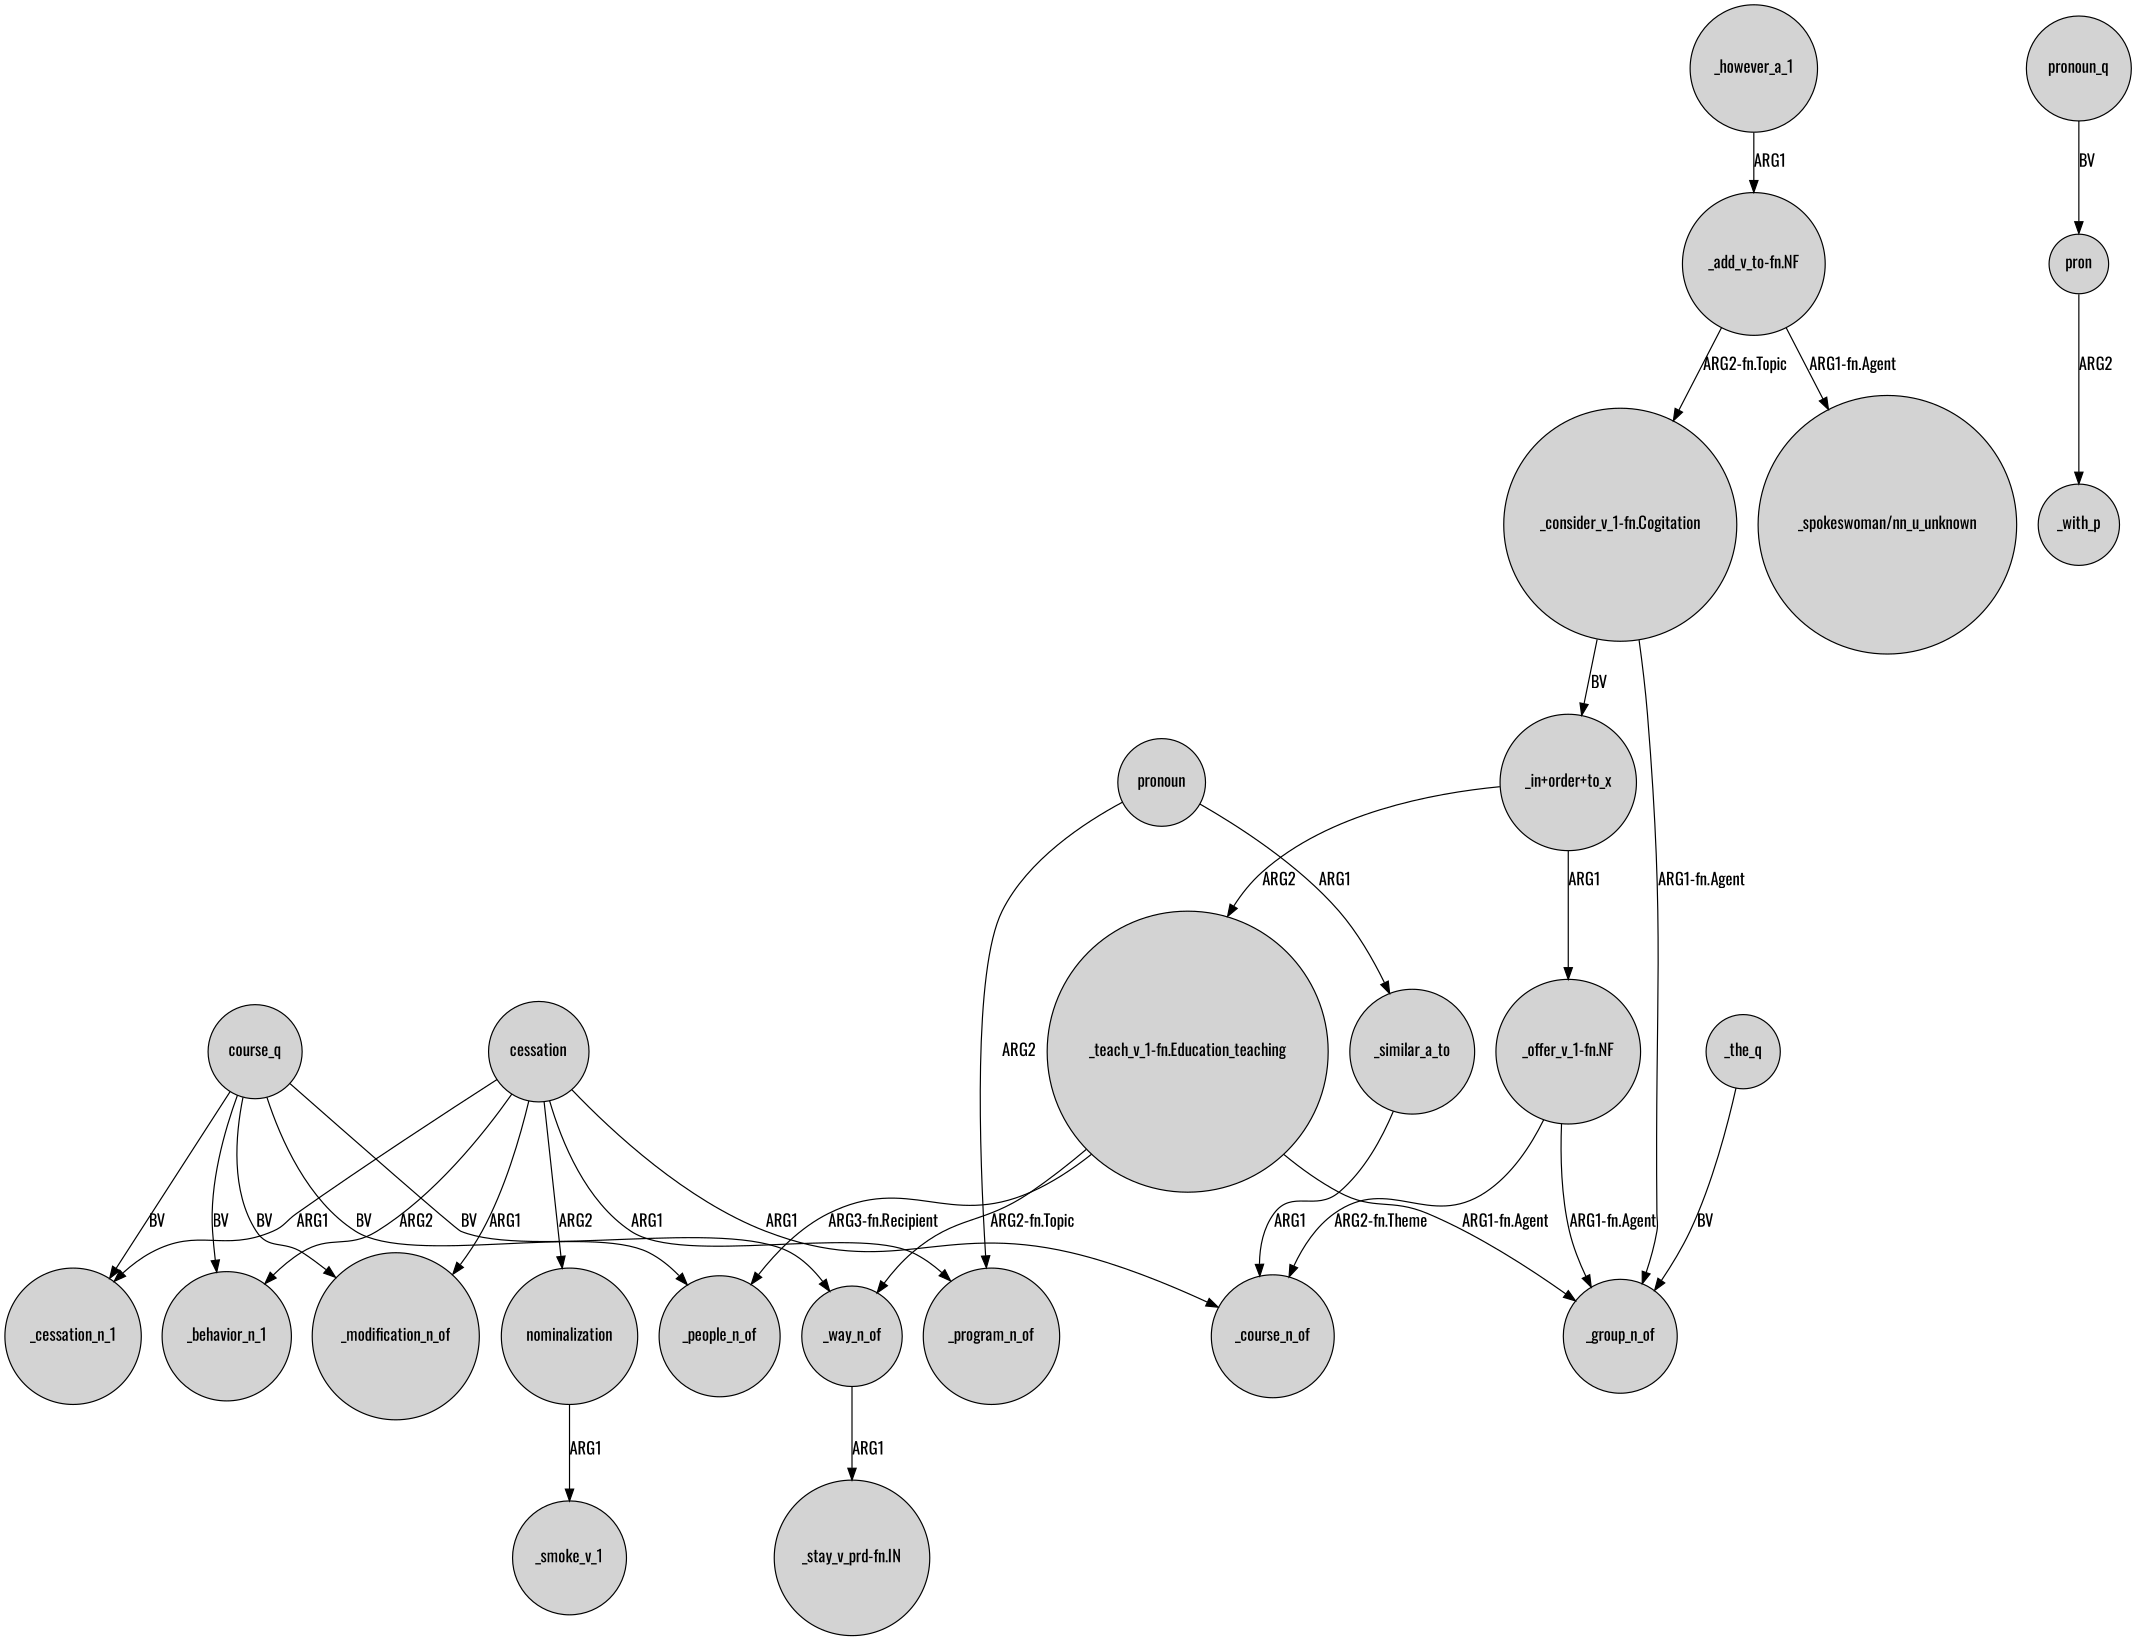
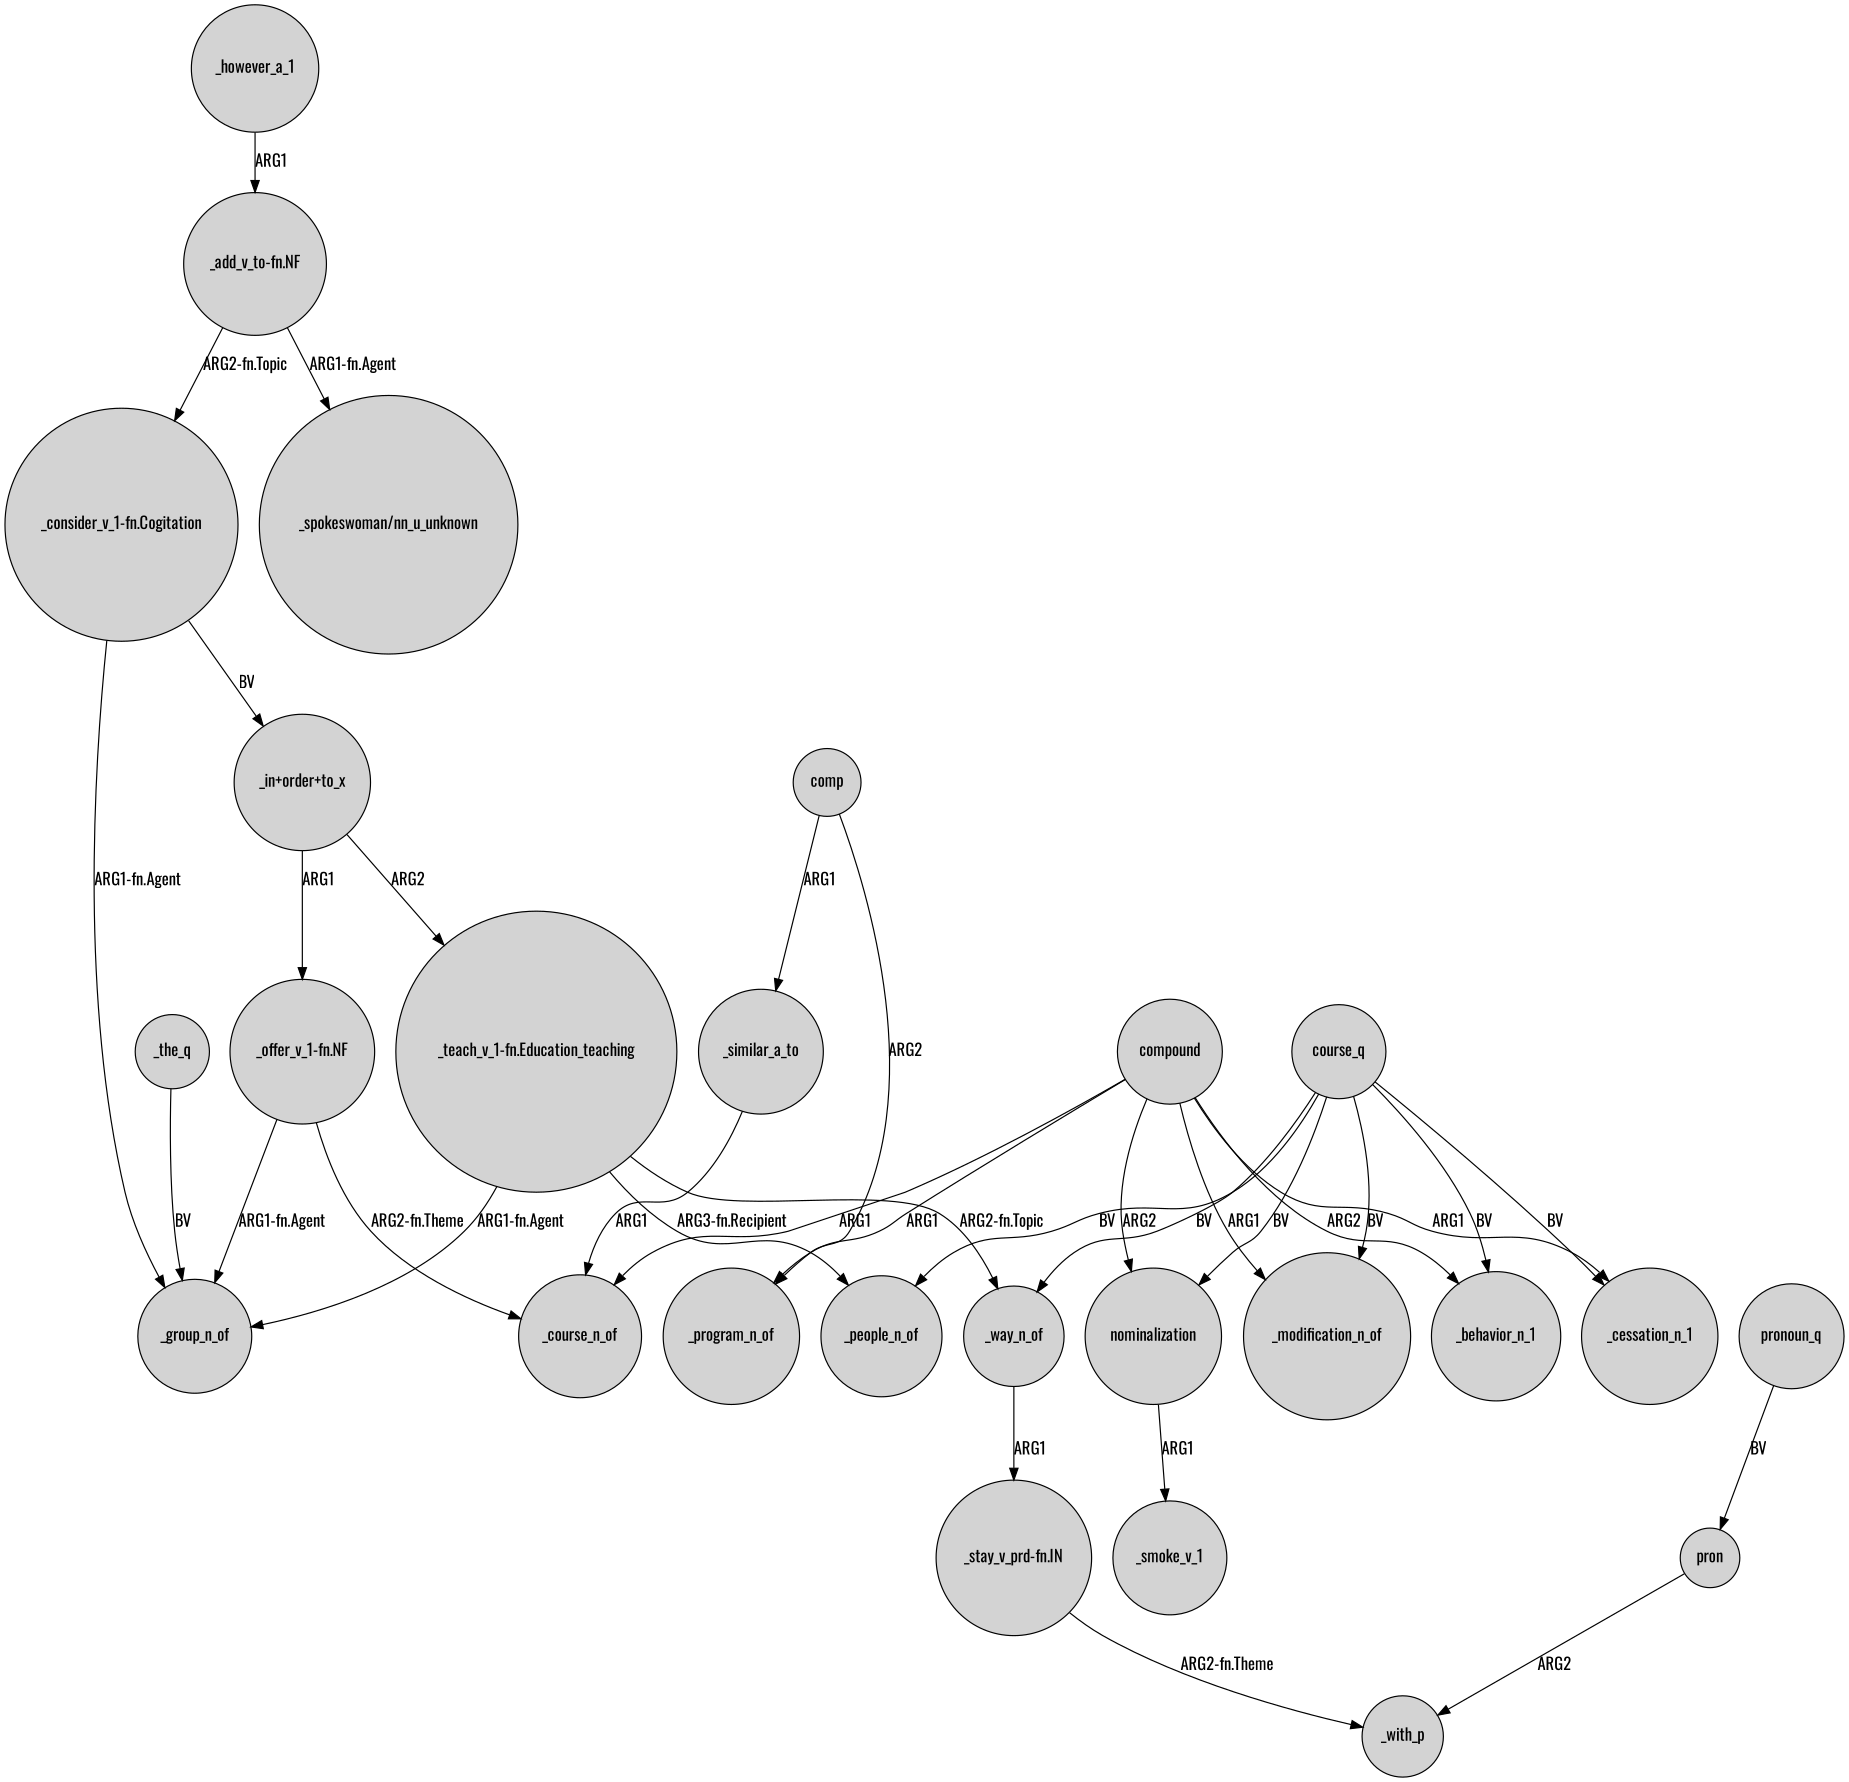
node "pronoun": label "pronoun" -> "comp"
node "cessation": label "cessation" -> "compound"
edge "course_q" -> "nominalization": added, label "BV"
edge "_stay_v_prd-fn.IN" -> "_with_p": added, label "ARG2-fn.Theme"
